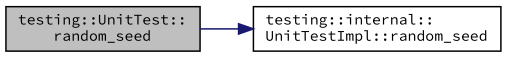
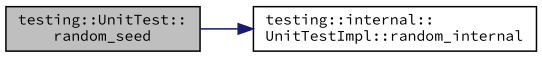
node "testing::internal:: UnitTestImpl::random_seed": label "testing::internal:: UnitTestImpl::random_seed" -> "testing::internal:: UnitTestImpl::random_internal"
